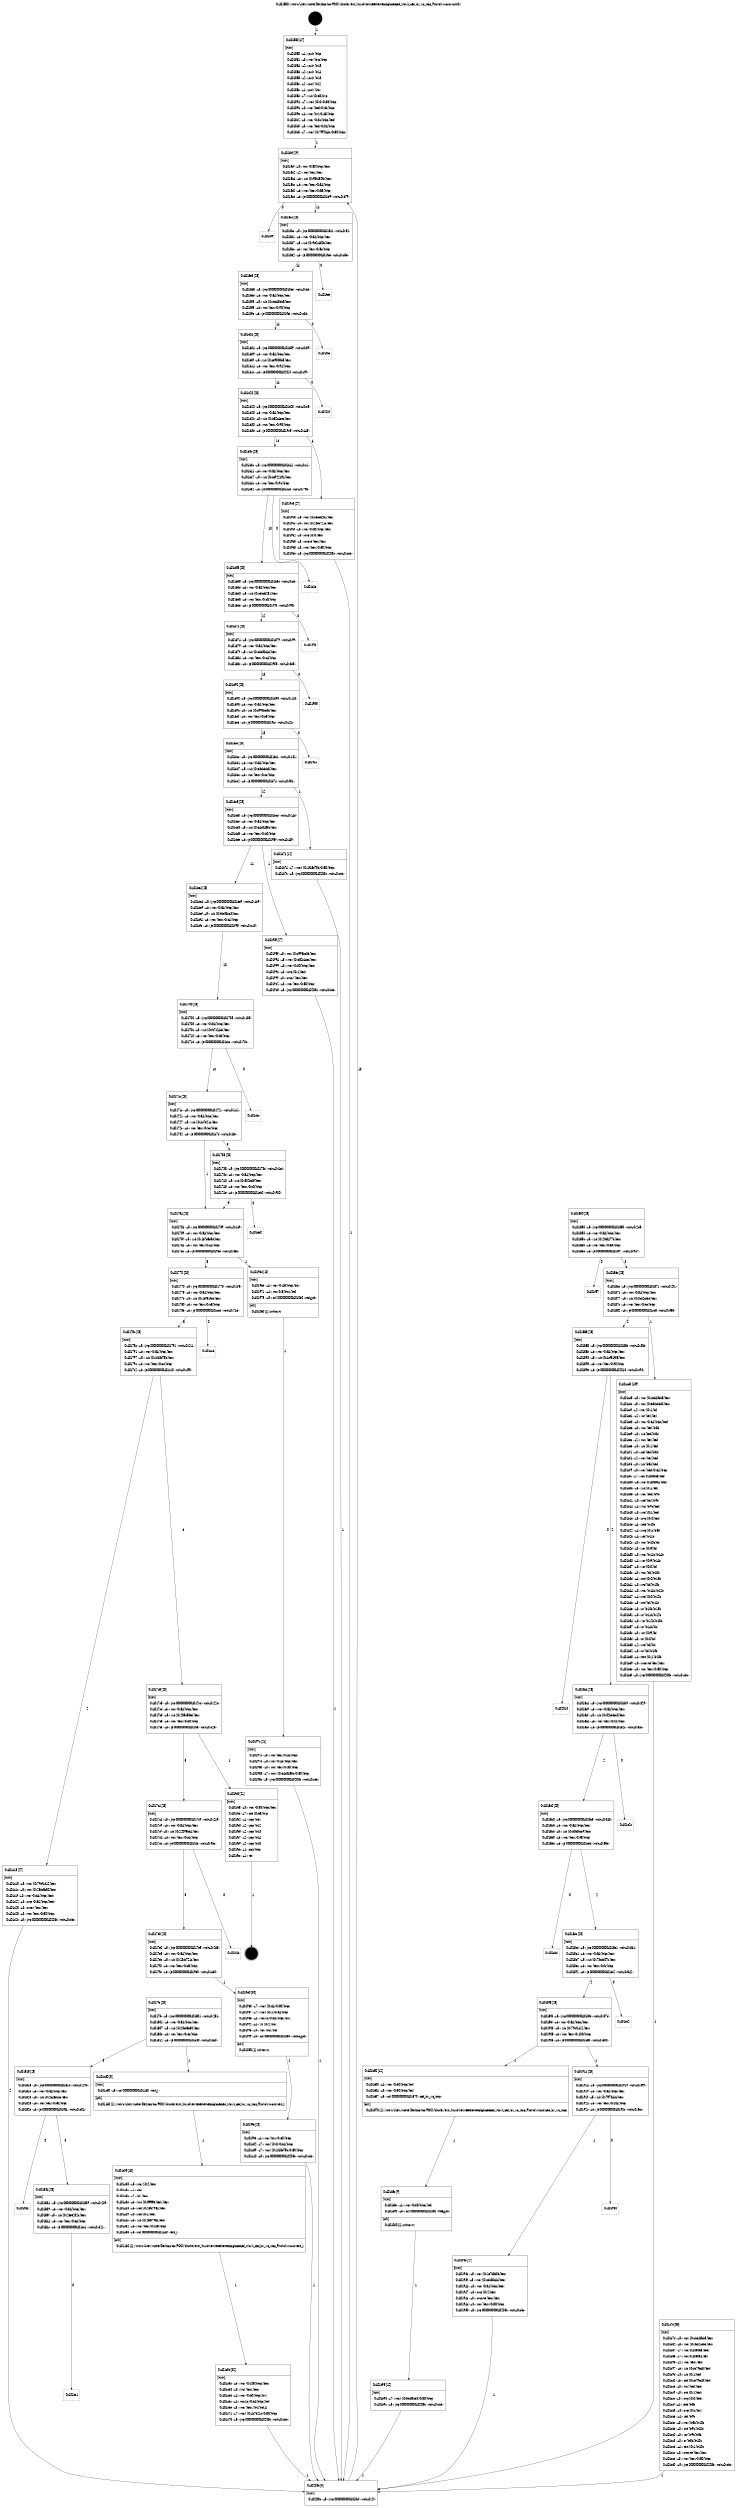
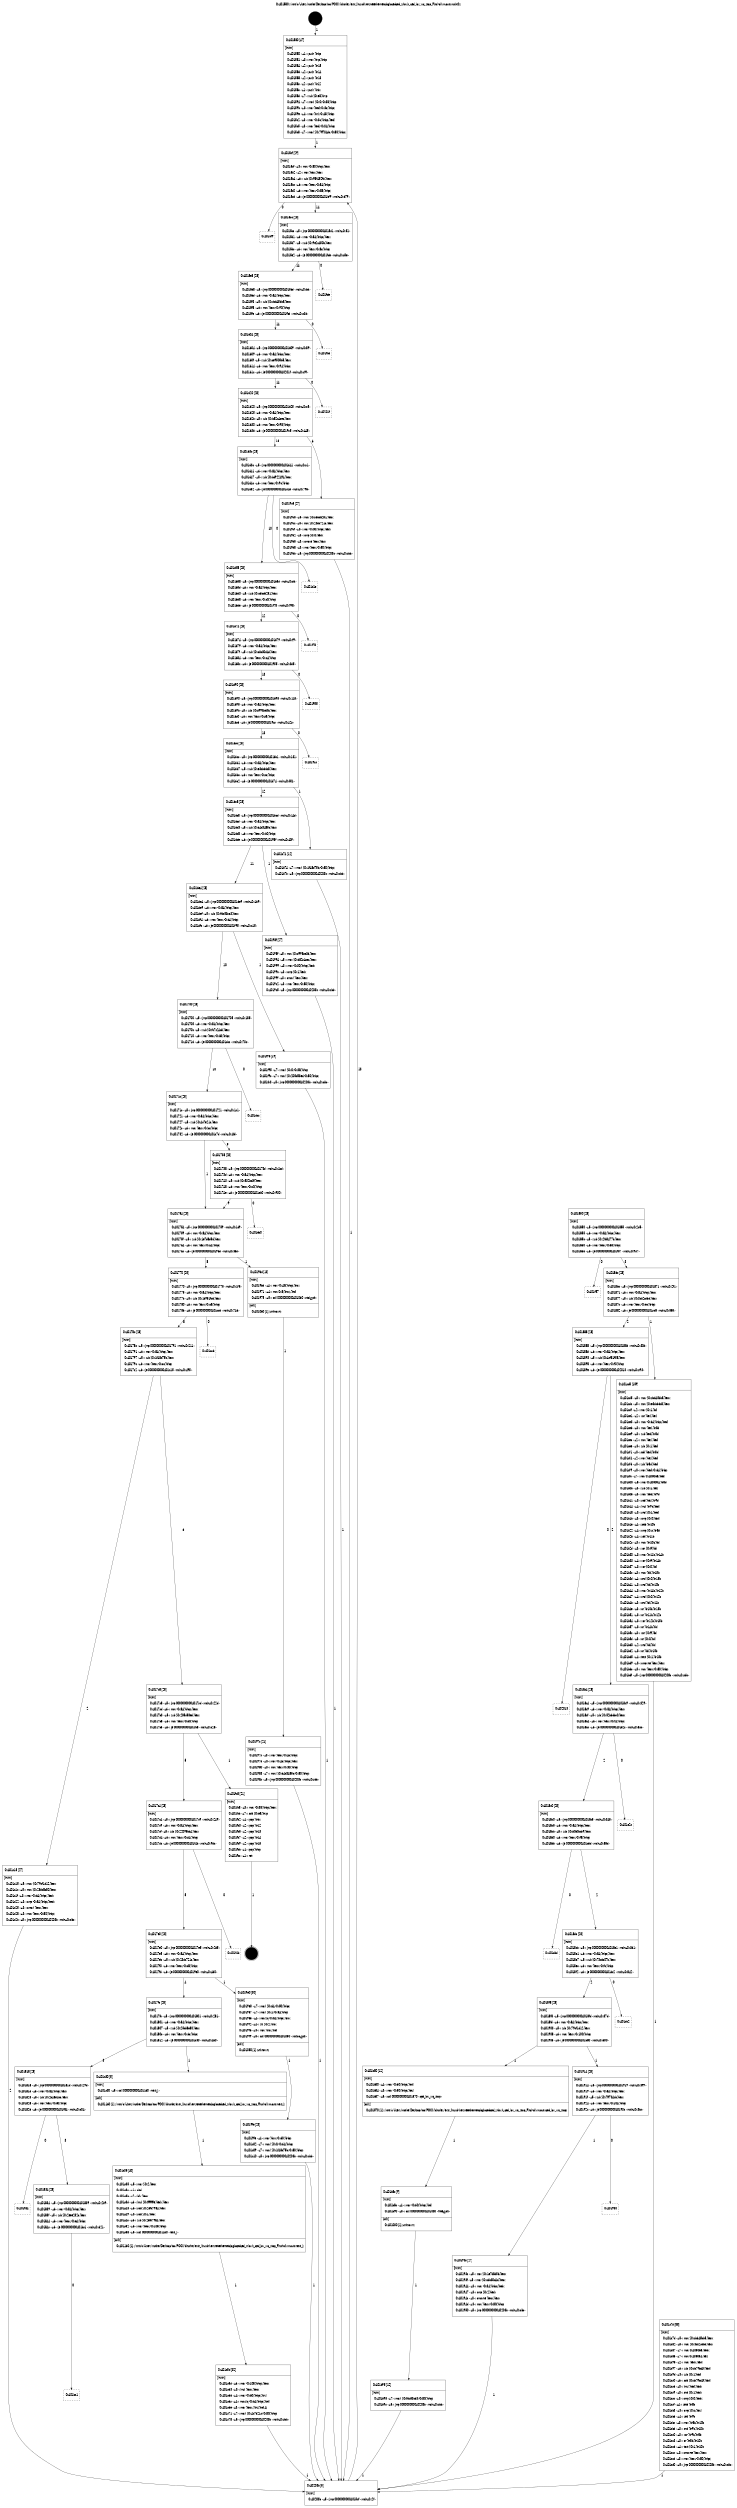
node "0x401f95 [19]": added
edge "0x4017e0 [28]" -> "0x4017fc [28]": added, label "4"
